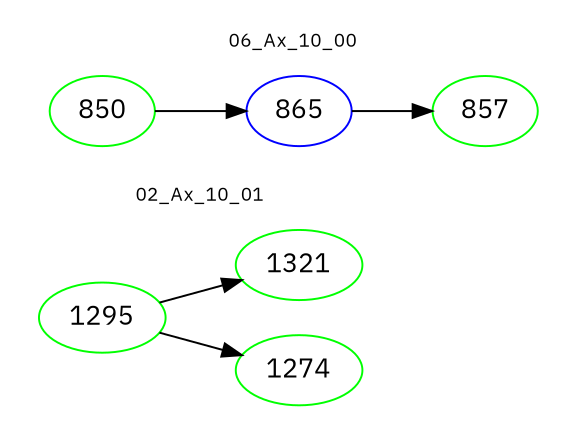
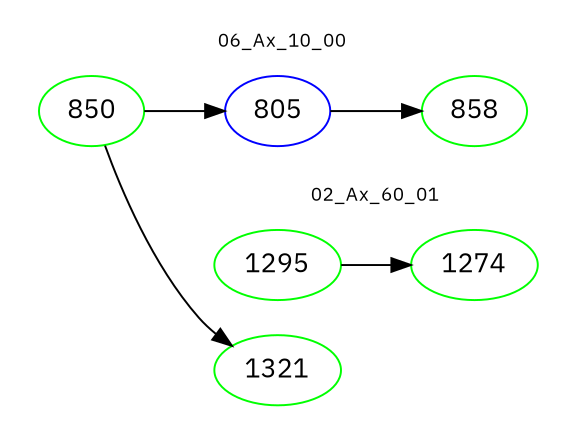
node "865": label "865" -> "805"
node "857": label "857" -> "858"
cluster "02_Ax_10_01": label "02_Ax_10_01" -> "02_Ax_60_01"
edge "1295" -> "1321": now "850" -> "1321"
